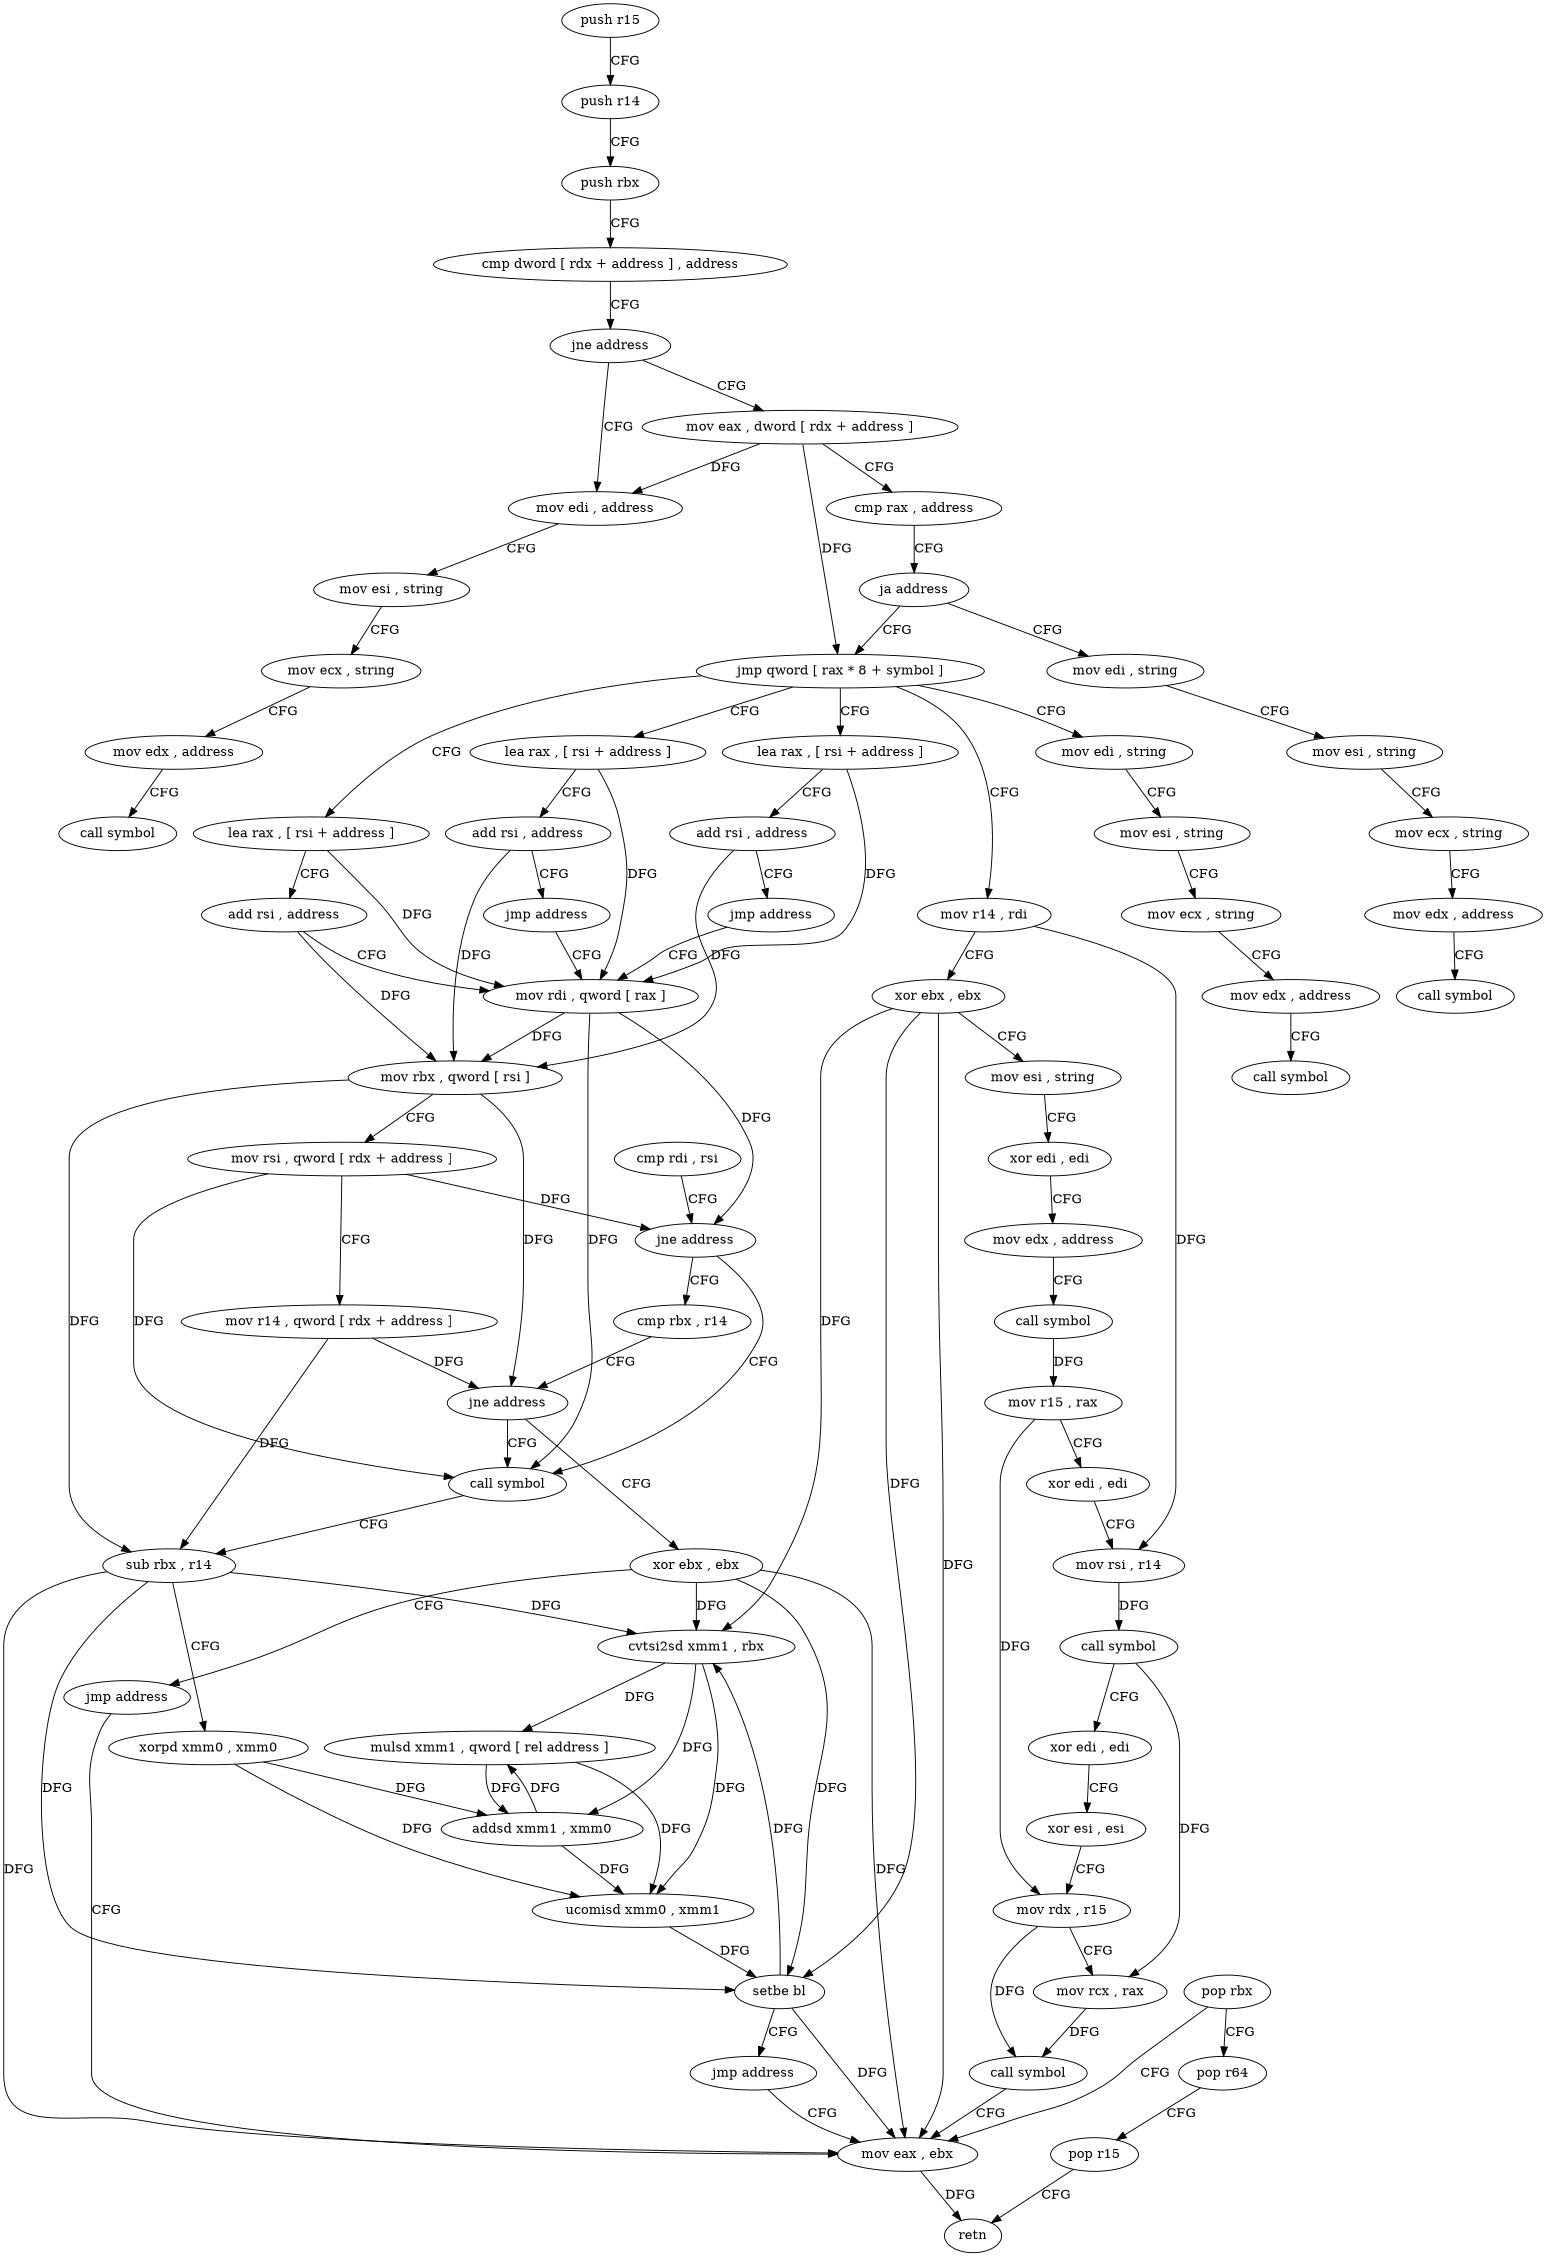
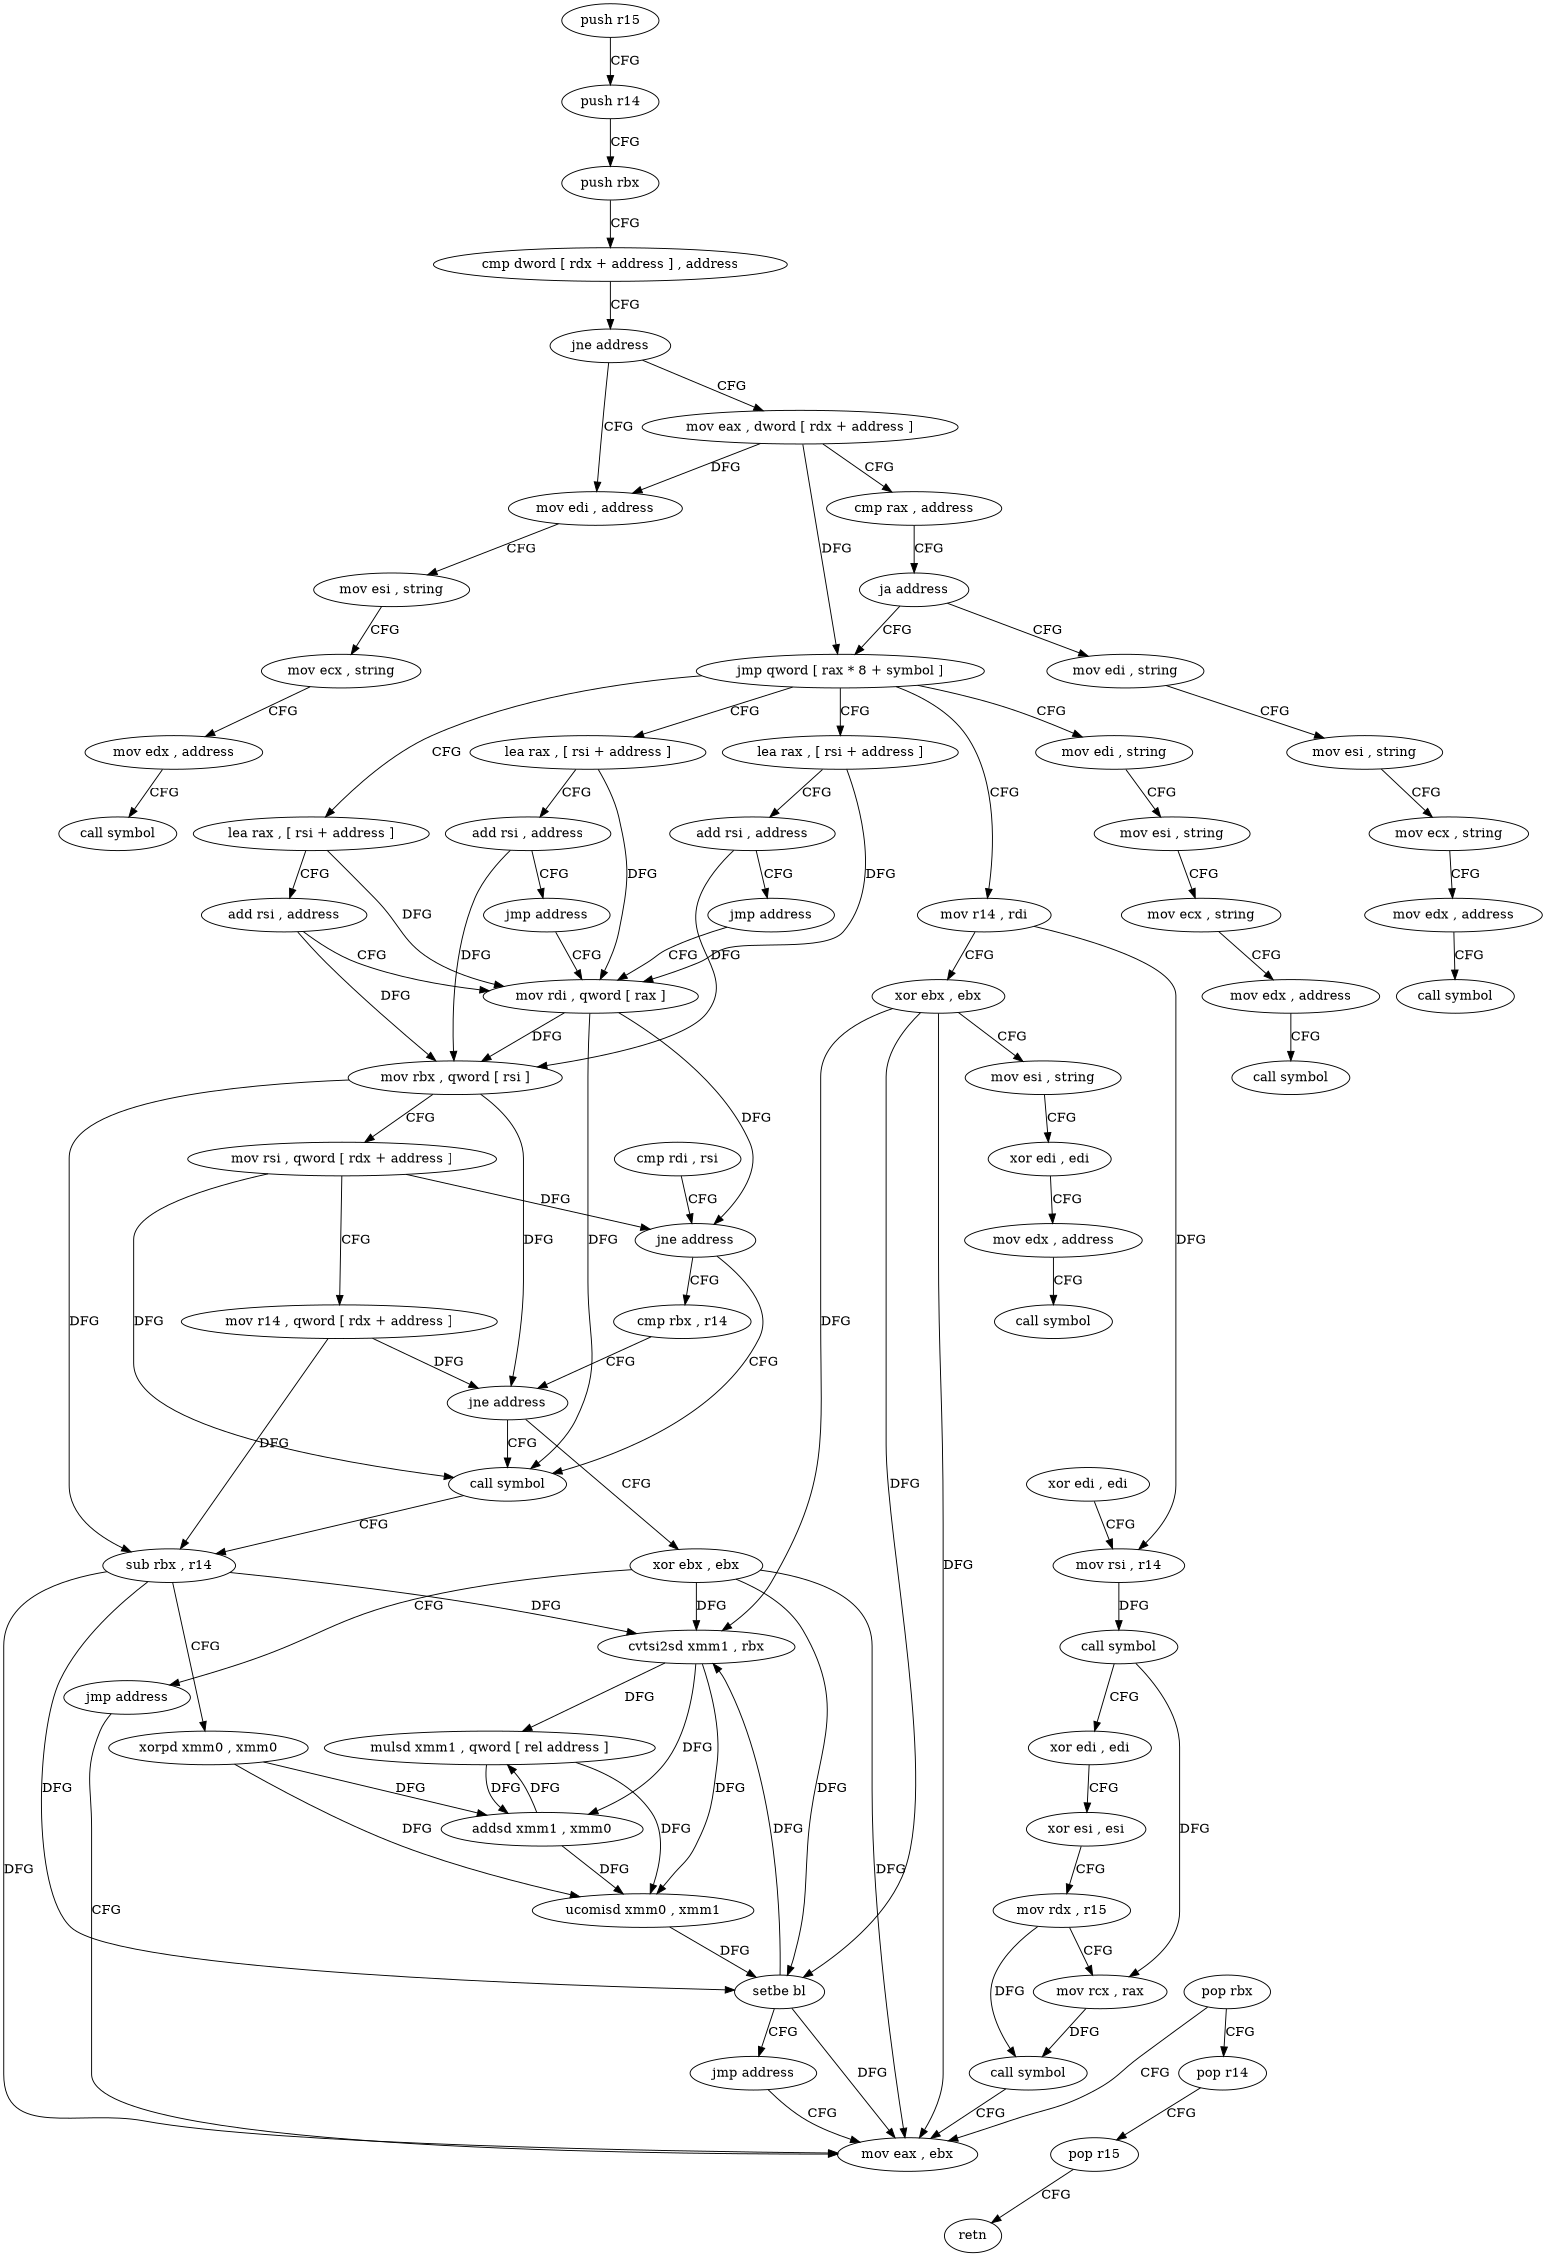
node "mov r15 , rax": removed
node "pop r64": label "pop r64" -> "pop r14"
edge "mov eax , ebx" -> "retn": removed, label "DFG"
